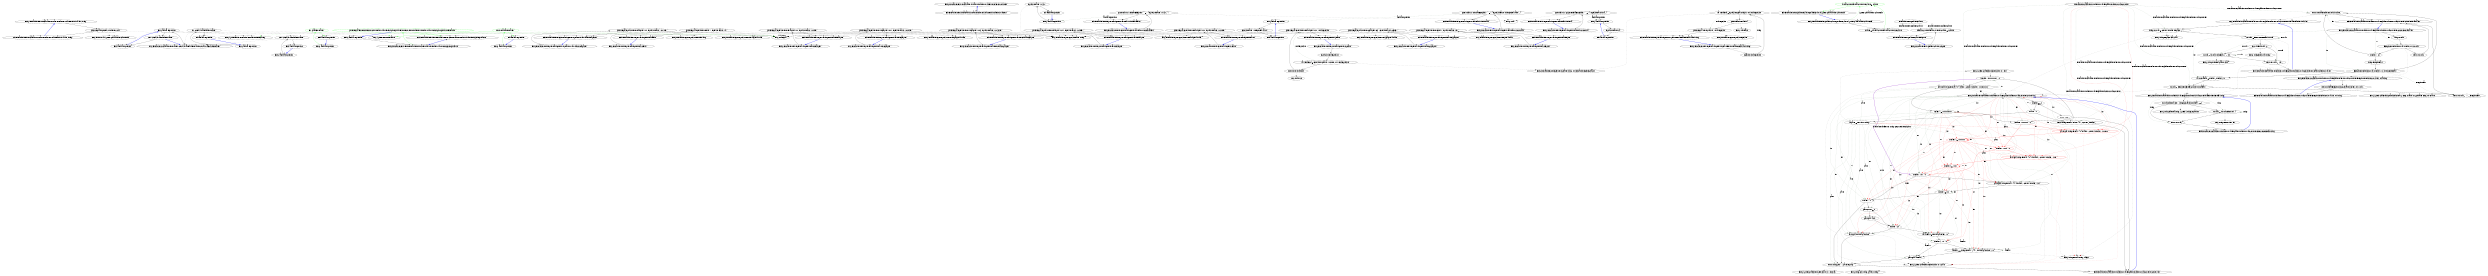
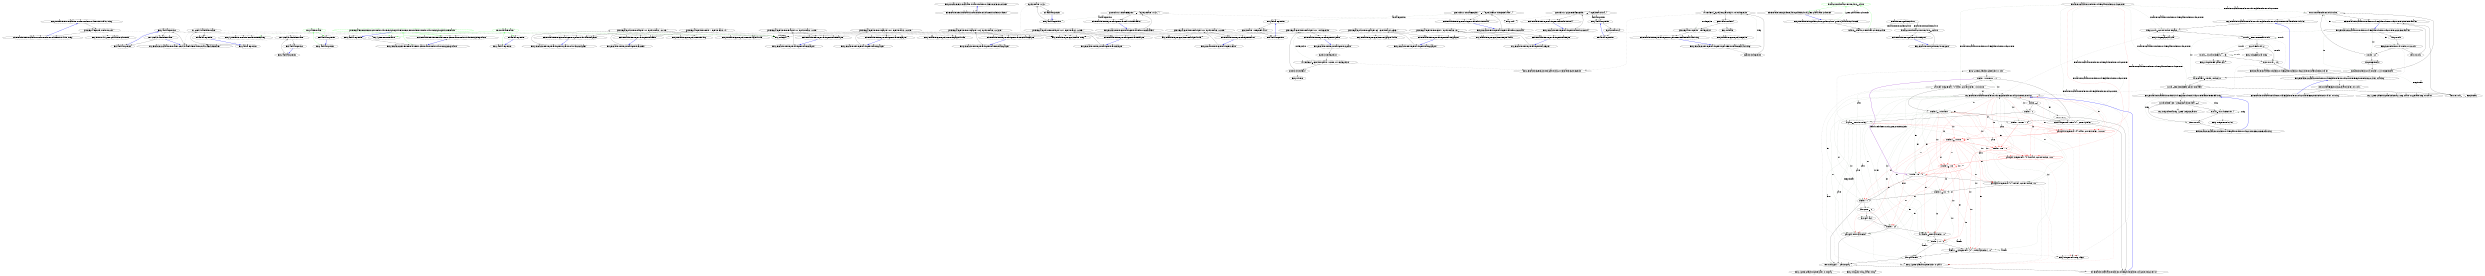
edge "var parts = new List<string>()" -> "parts.Add(UnitsMap[number])": label "parts" -> "exceptionPart"
